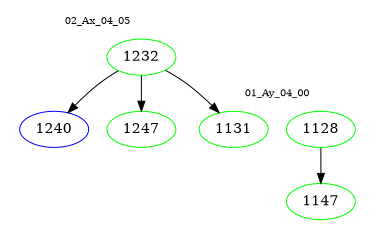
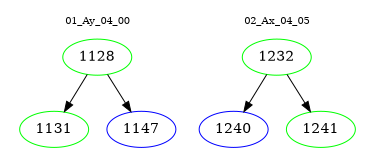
edge "1232" -> "1131": now "1128" -> "1131"
node "1247": label "1247" -> "1241"
node "1147": color green -> blue
